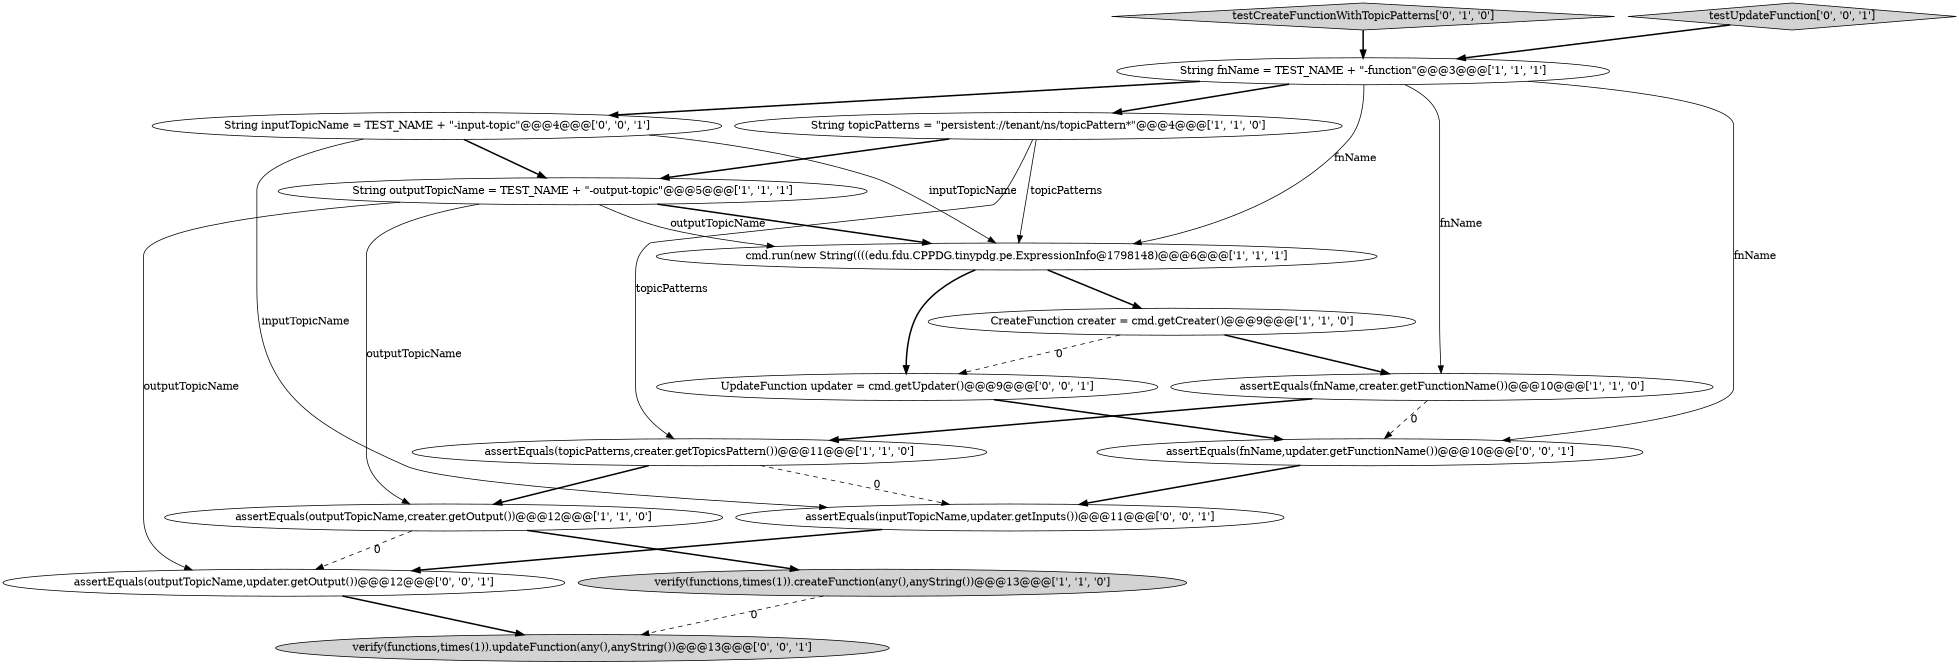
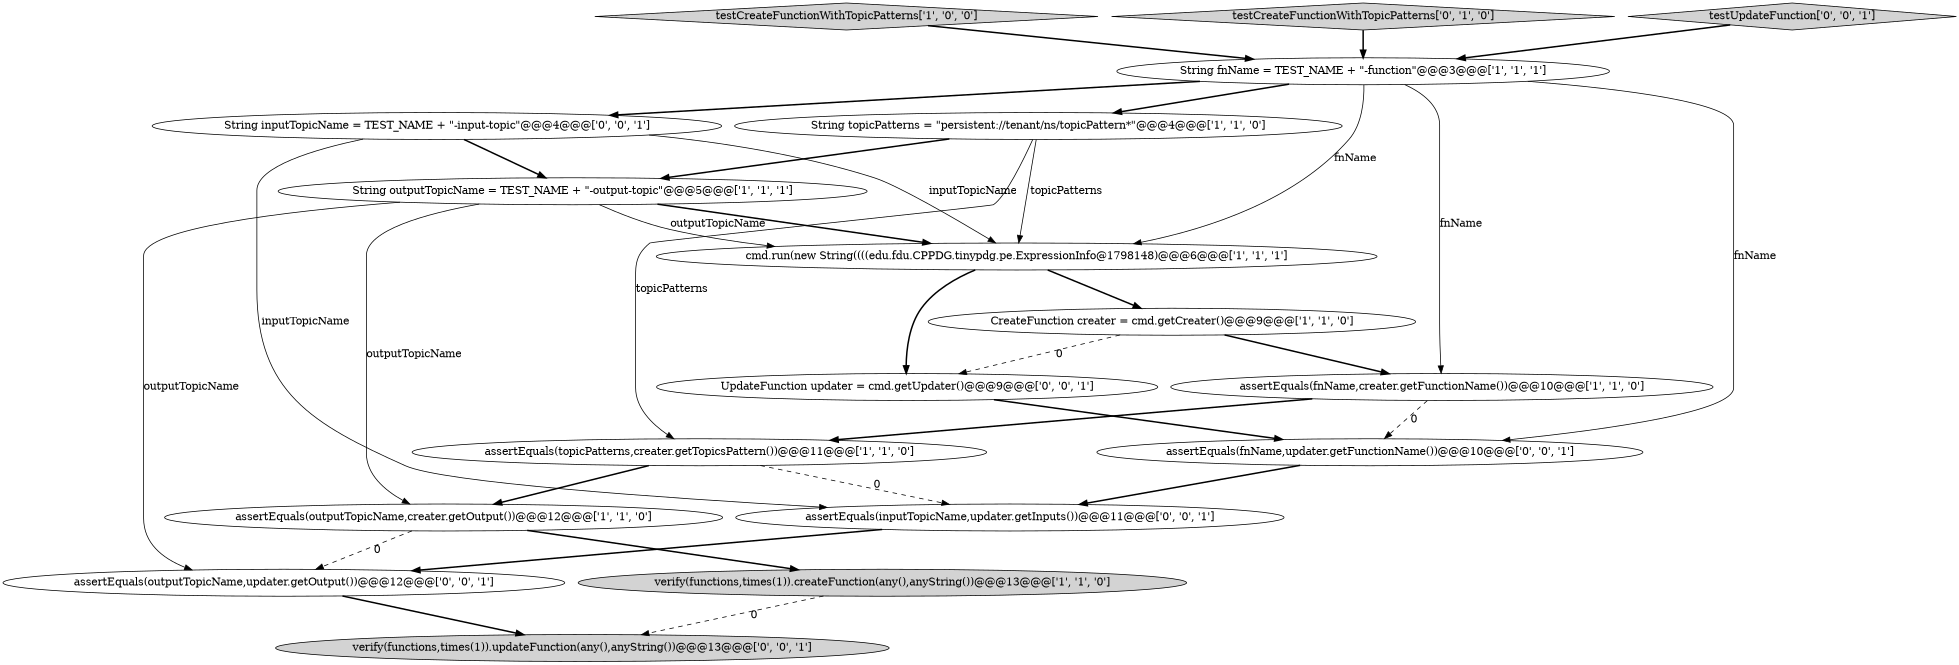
node "testCreateFunctionWithTopicPatterns['1', '0', '0']": added
